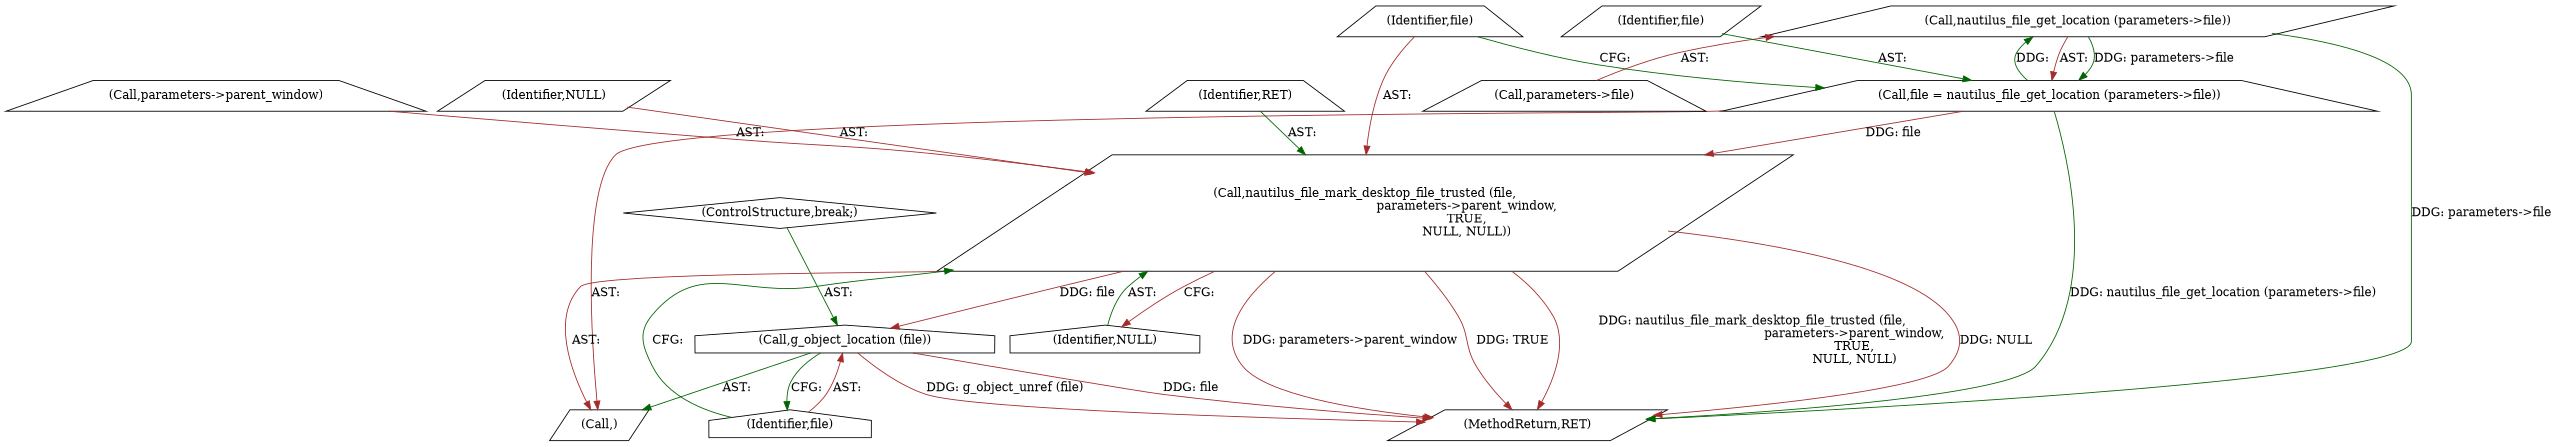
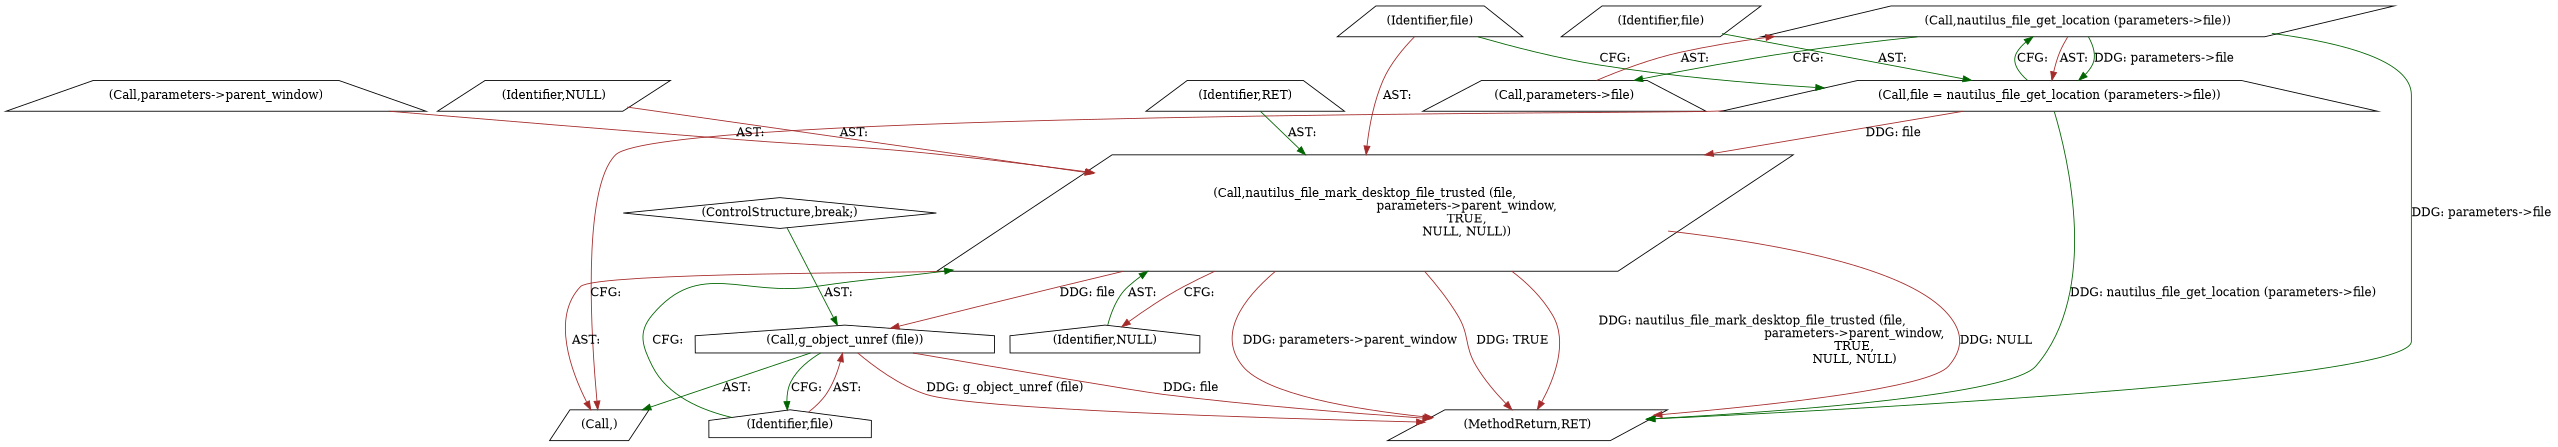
edge "(Call,nautilus_file_get_location (parameters->file))" -> "(Call,parameters->file)": added, label "CFG:"
edge "(Call,file = nautilus_file_get_location (parameters->file))" -> "(Call,nautilus_file_get_location (parameters->file))": label "DDG: " -> "CFG: "
edge "(Call,file = nautilus_file_get_location (parameters->file))" -> "(Call,)": label "AST: " -> "CFG: "
node "(Call,g_object_location (file))": label "(Call,g_object_location (file))" -> "(Call,g_object_unref (file))"
